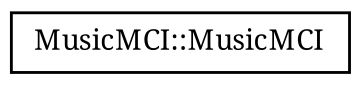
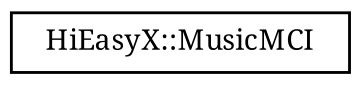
node "MusicMCI::MusicMCI": label "MusicMCI::MusicMCI" -> "HiEasyX::MusicMCI"
